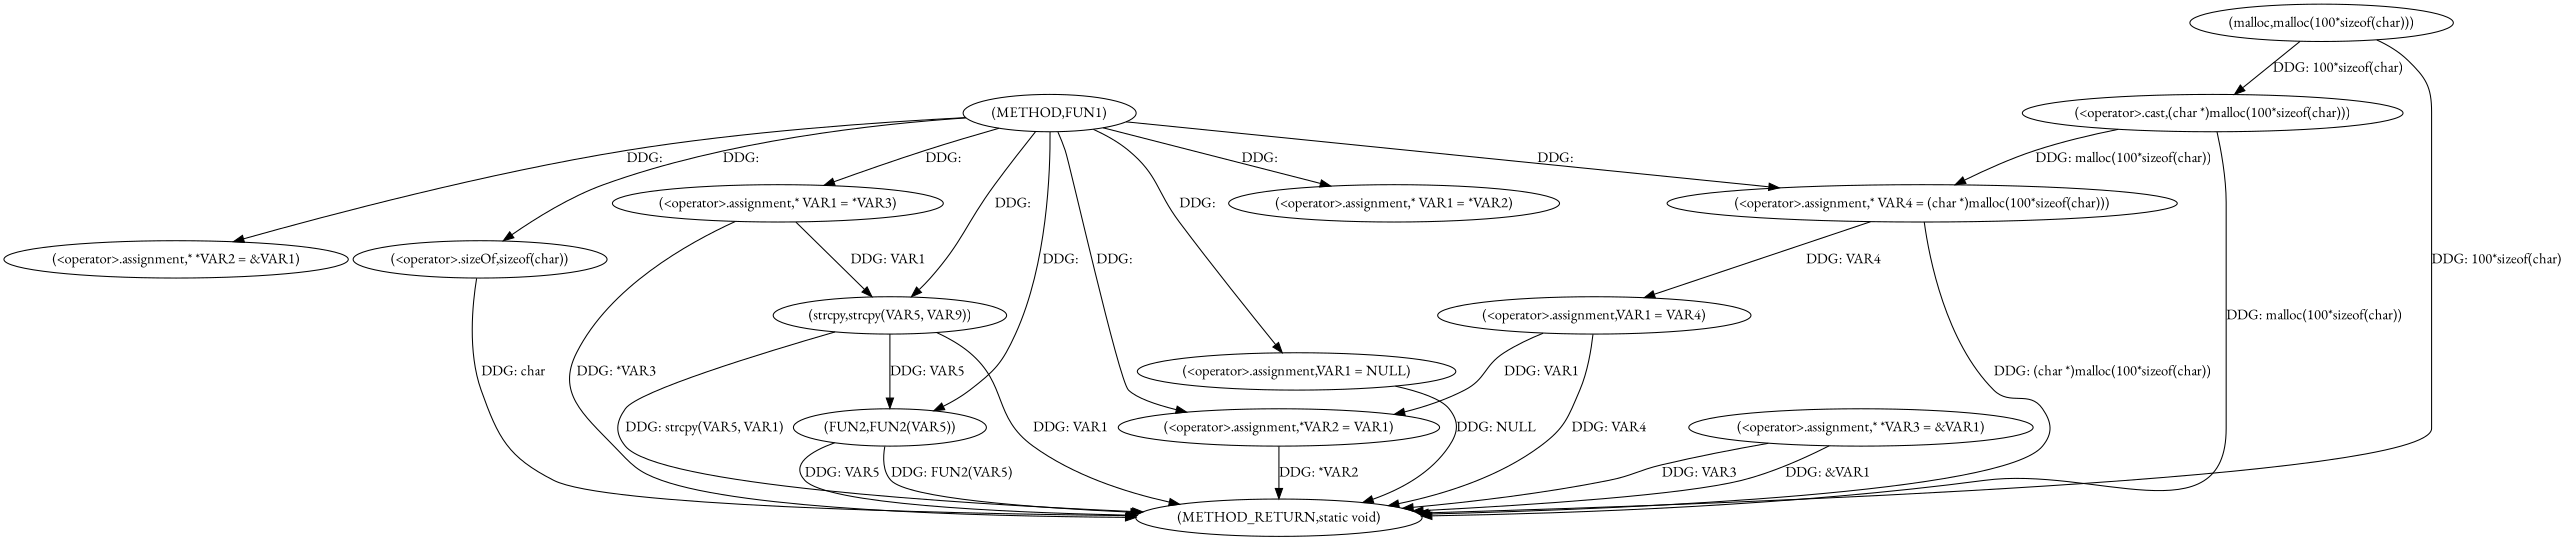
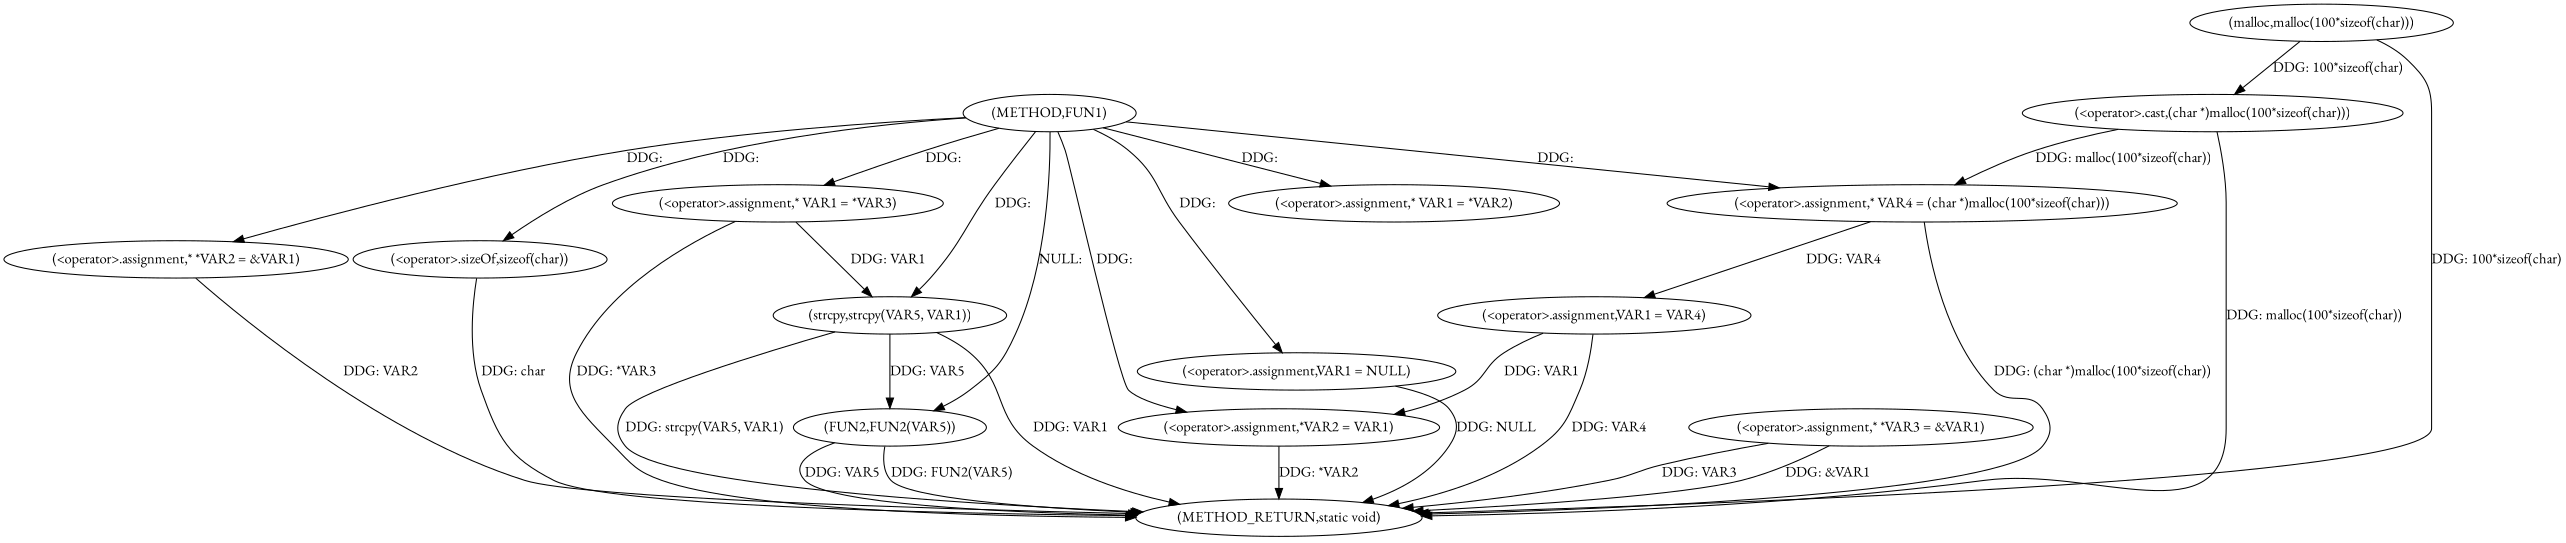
edge "(METHOD,FUN1)" -> "(FUN2,FUN2(VAR5))": label "DDG: " -> "NULL: "
node "(strcpy,strcpy(VAR5, VAR9))": label "(strcpy,strcpy(VAR5, VAR9))" -> "(strcpy,strcpy(VAR5, VAR1))"
edge "(<operator>.assignment,* *VAR2 = &VAR1)" -> "(METHOD_RETURN,static void)": added, label "DDG: VAR2"
